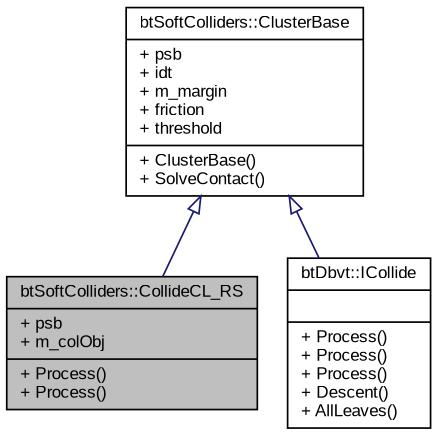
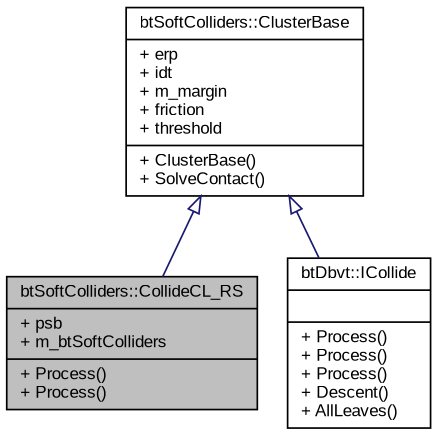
node "btSoftColliders::ClusterBase": text "+ psb" -> "+ erp"
node "btSoftColliders::CollideCL_RS": text "+ m_colObj" -> "+ m_btSoftColliders"
